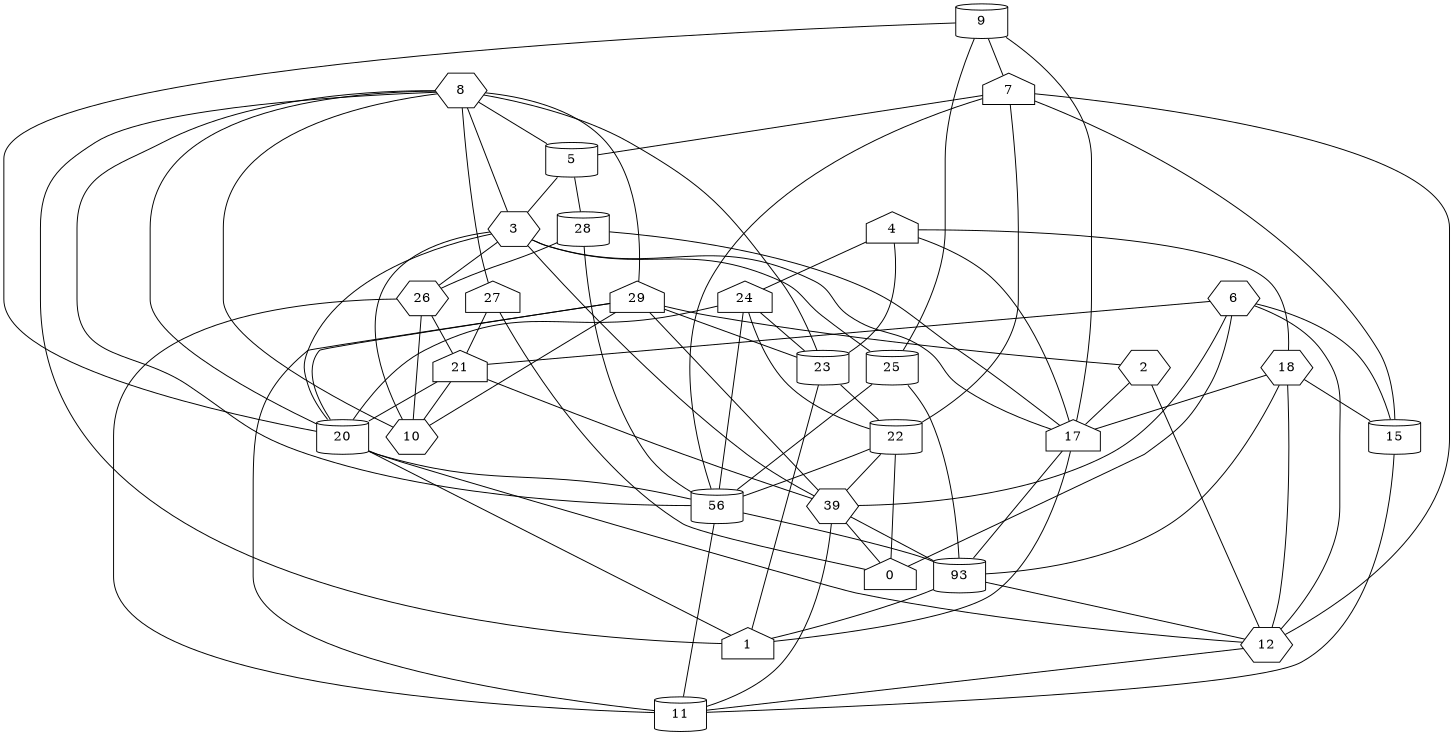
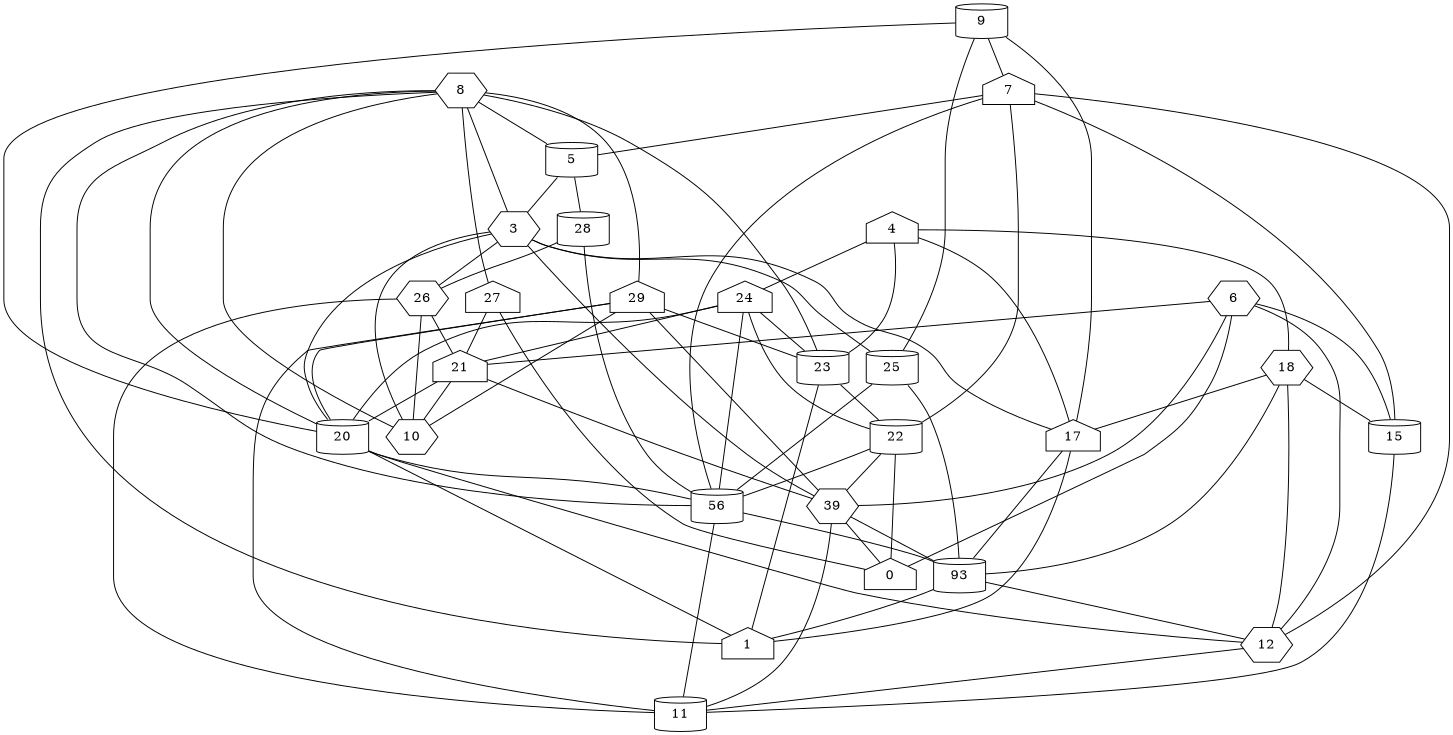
edge "28" -- "17": removed
edge "24" -- "21": added
node "2": removed
